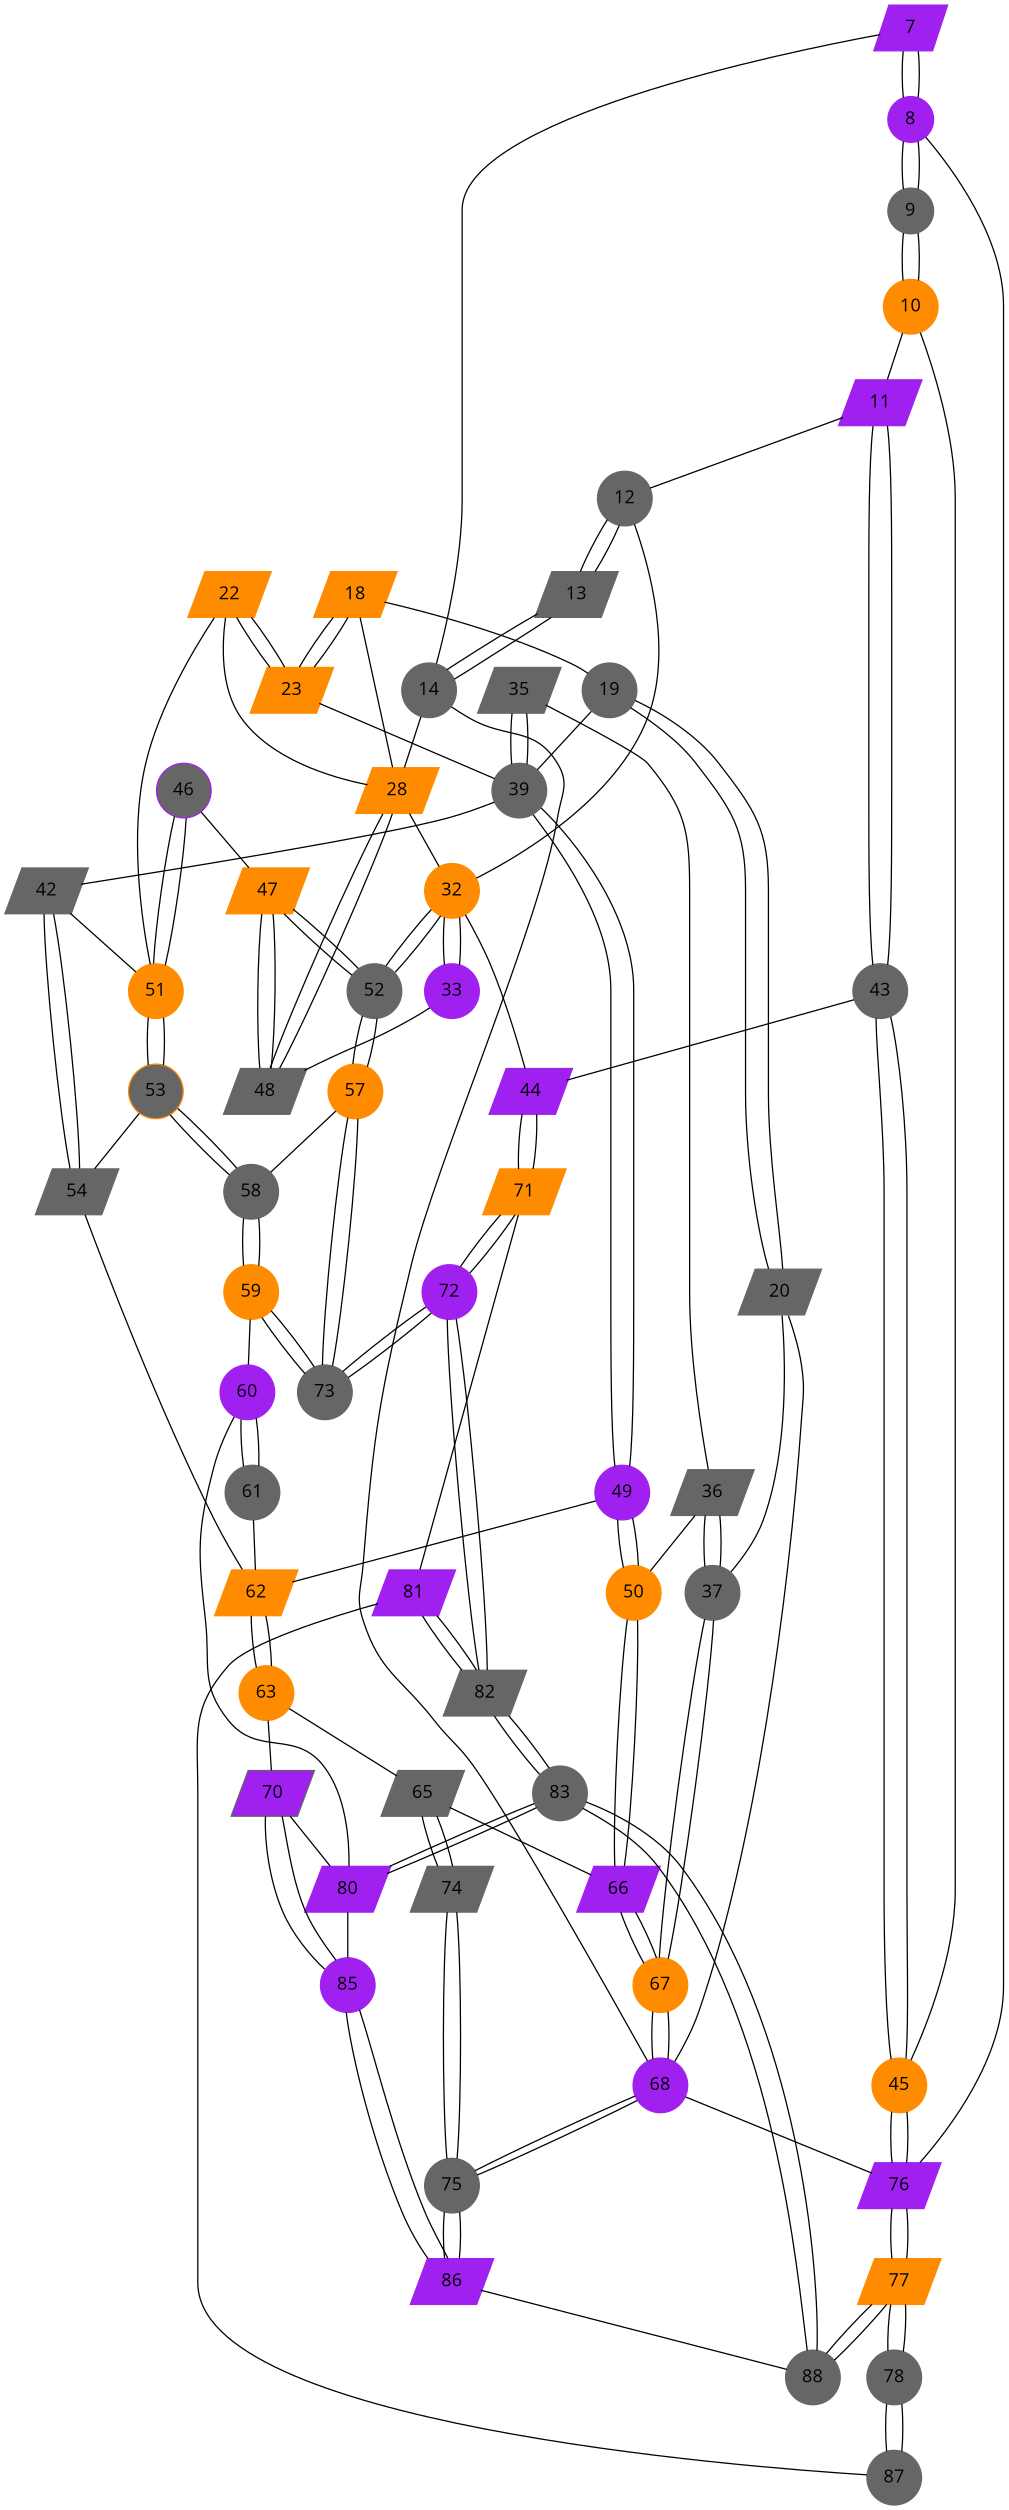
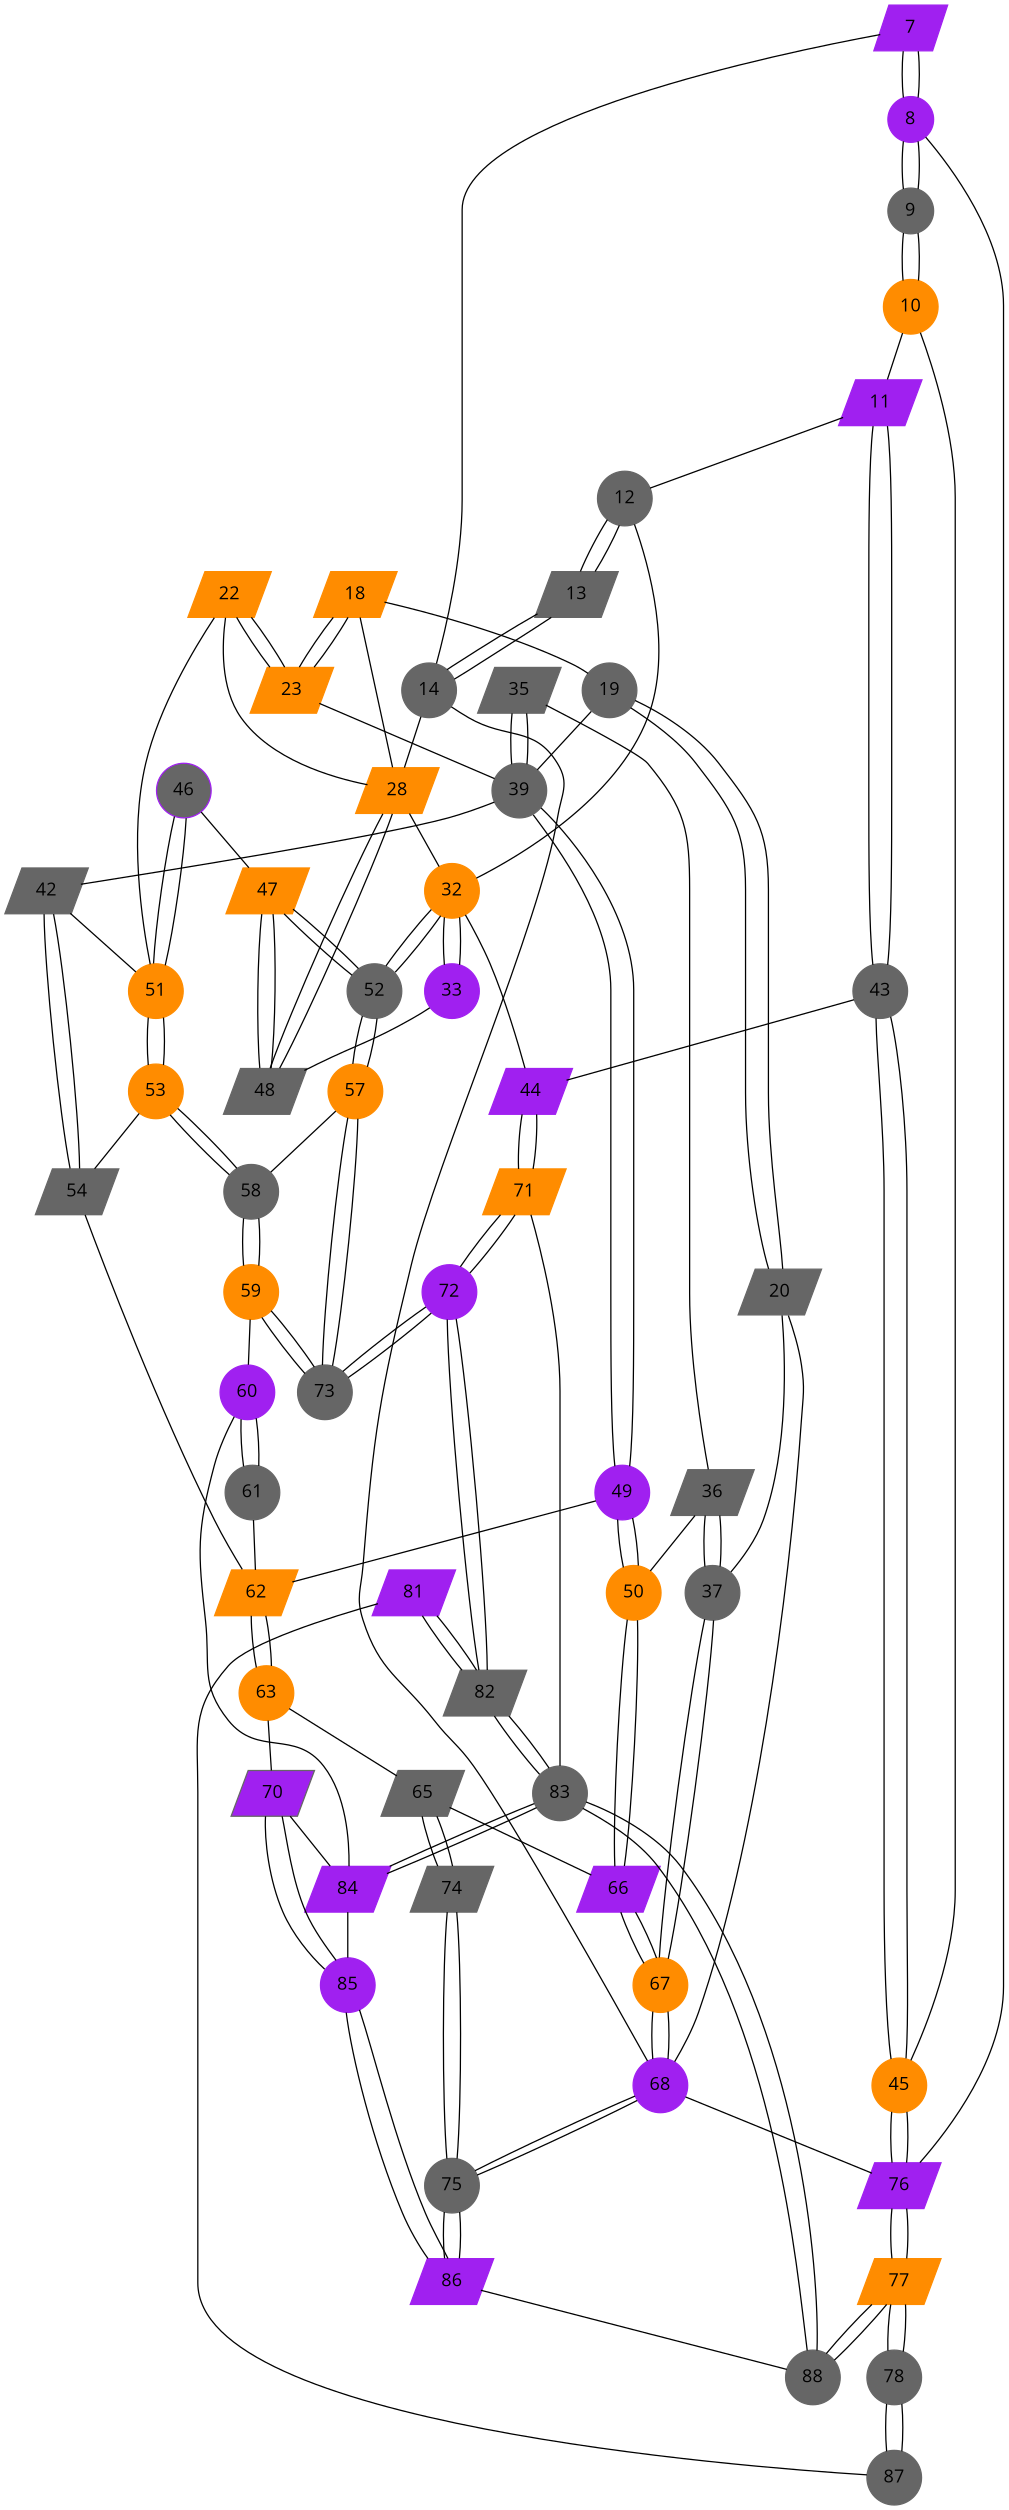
node "53": fillcolor gray40 -> darkorange
edge "71" -- "81": now "71" -- "83"
node "80": label "80" -> "84"
